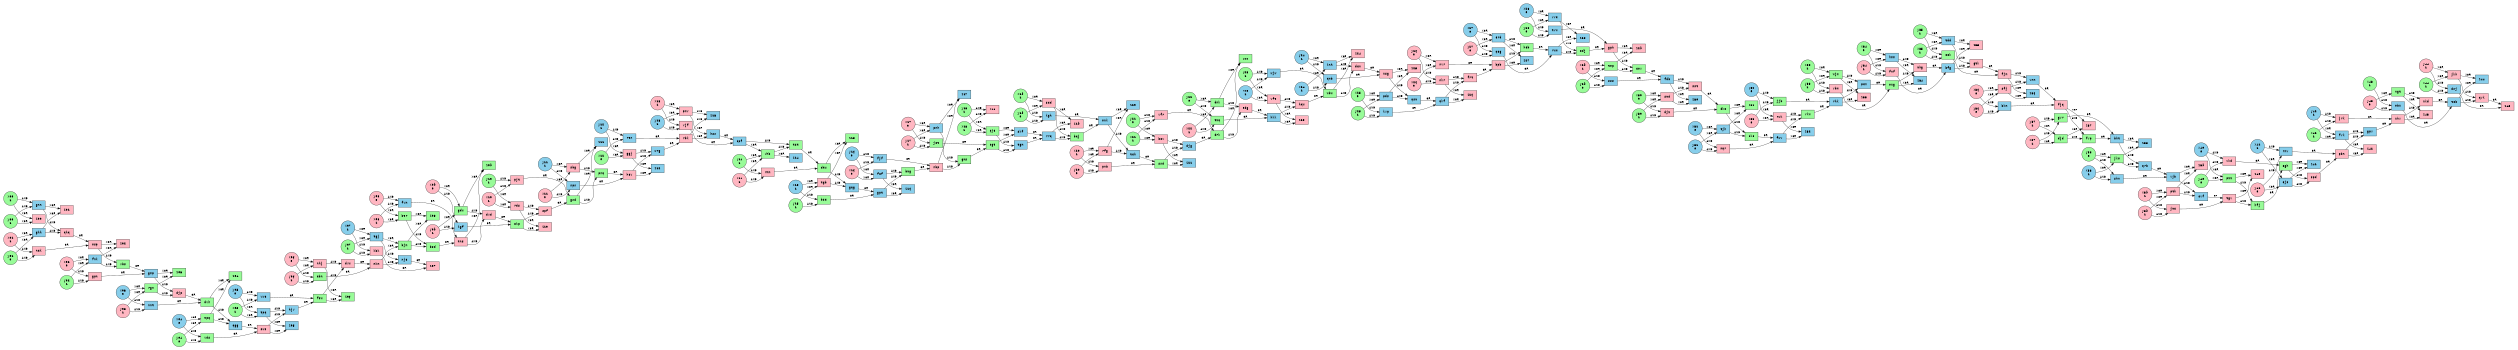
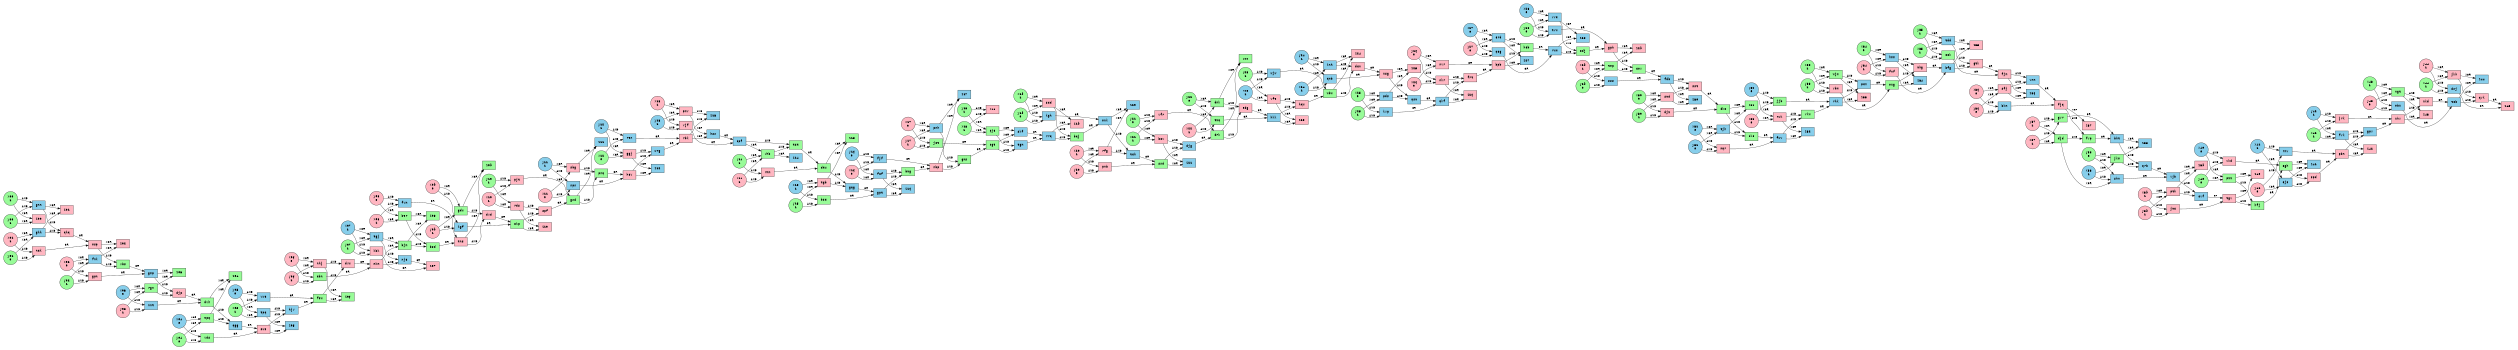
edge "x43 1" -> "ngt": added, label "XOR"
edge "djd" -> "z37": now "djd" -> "shn"
